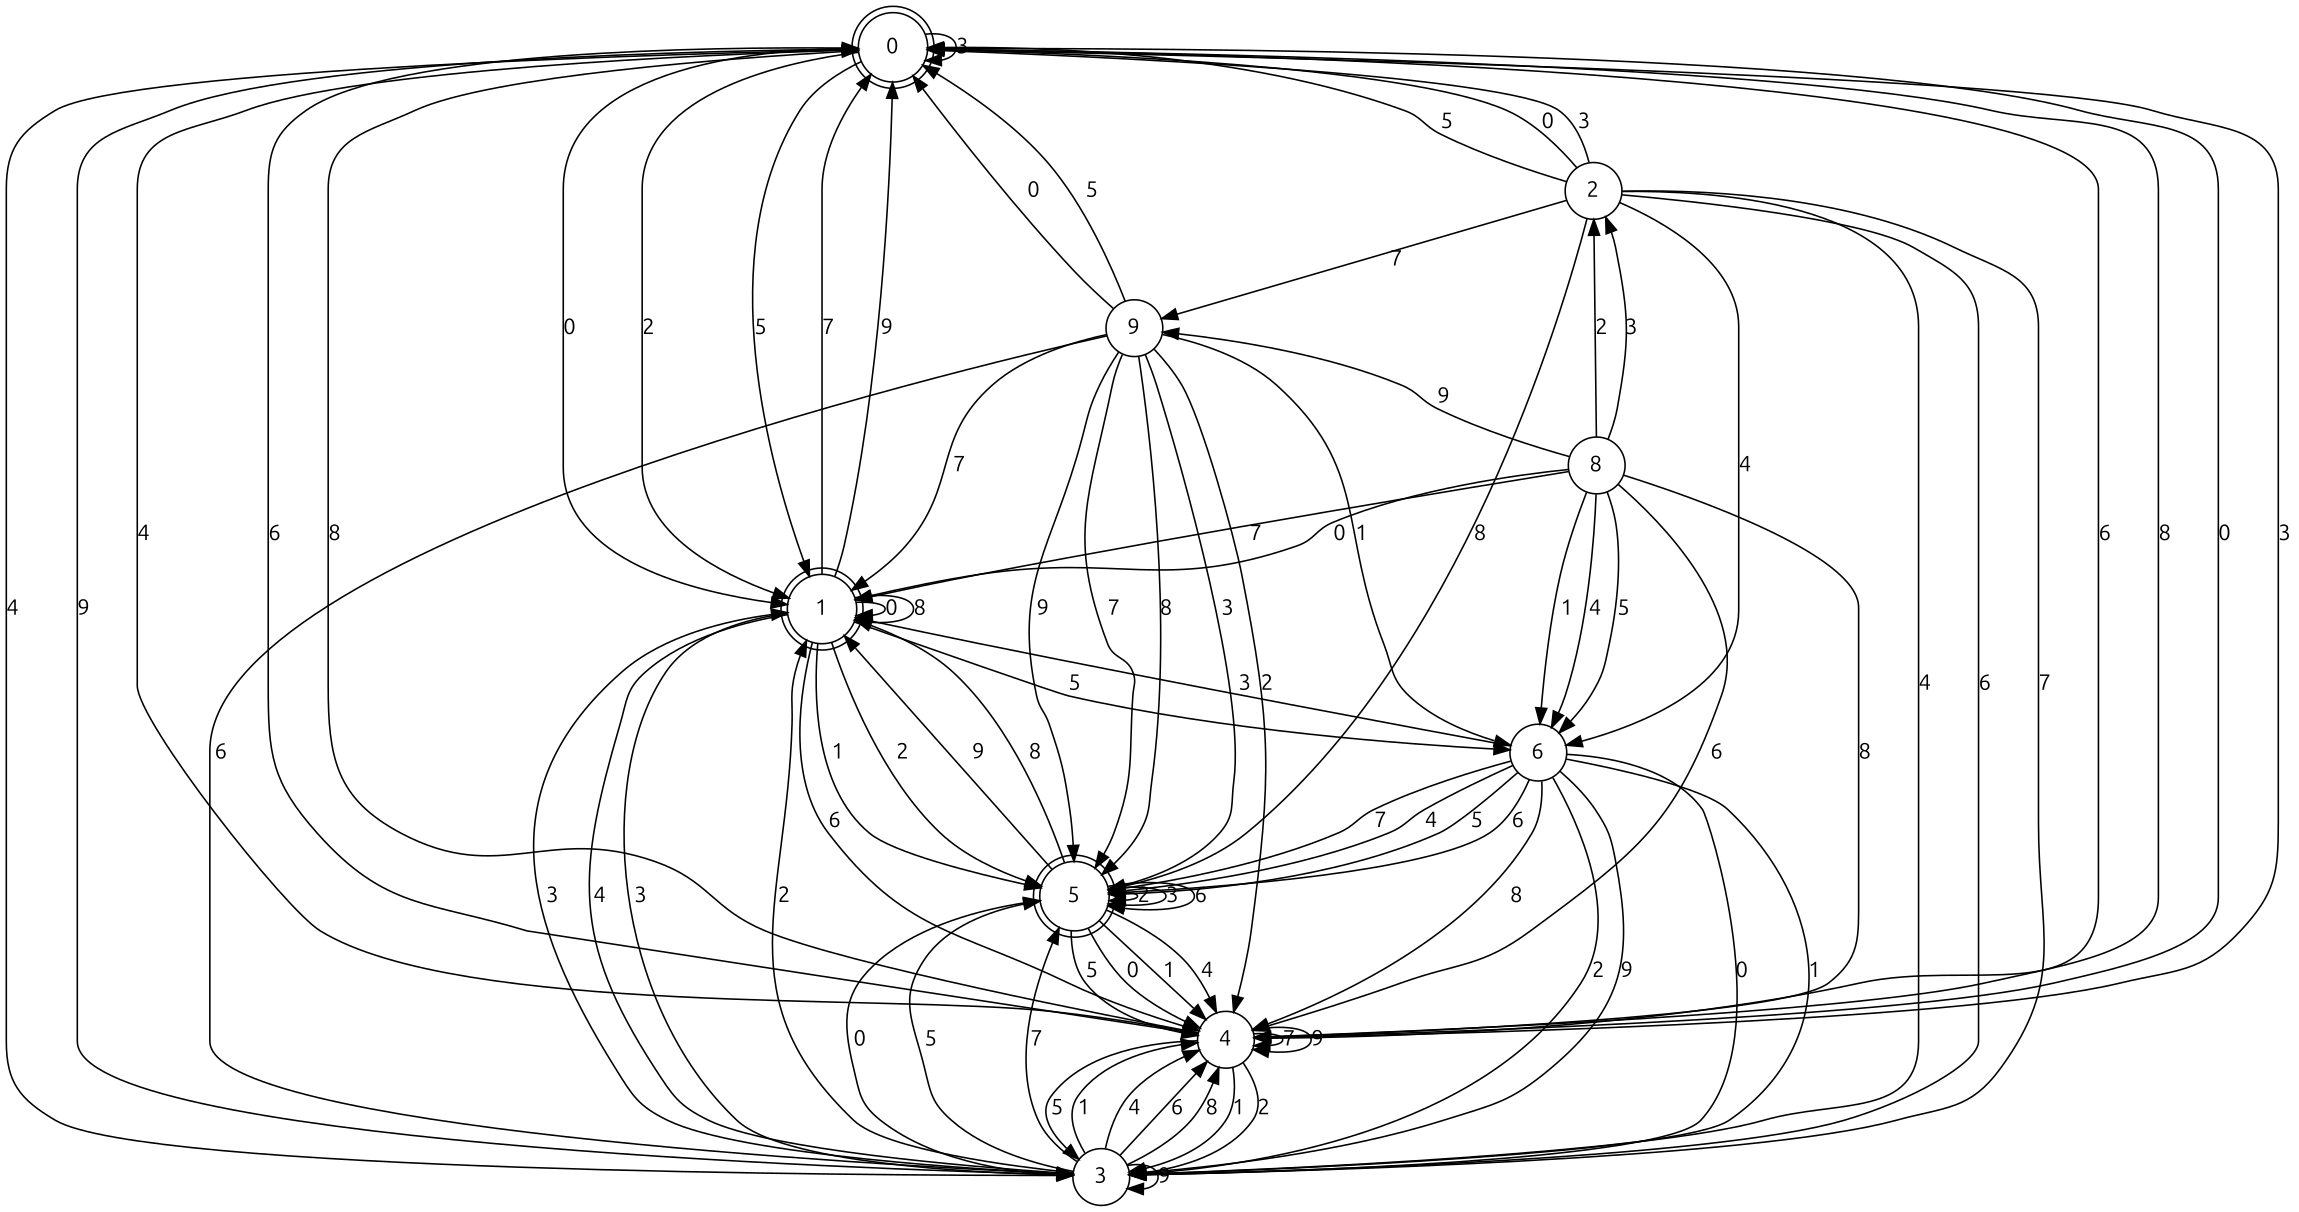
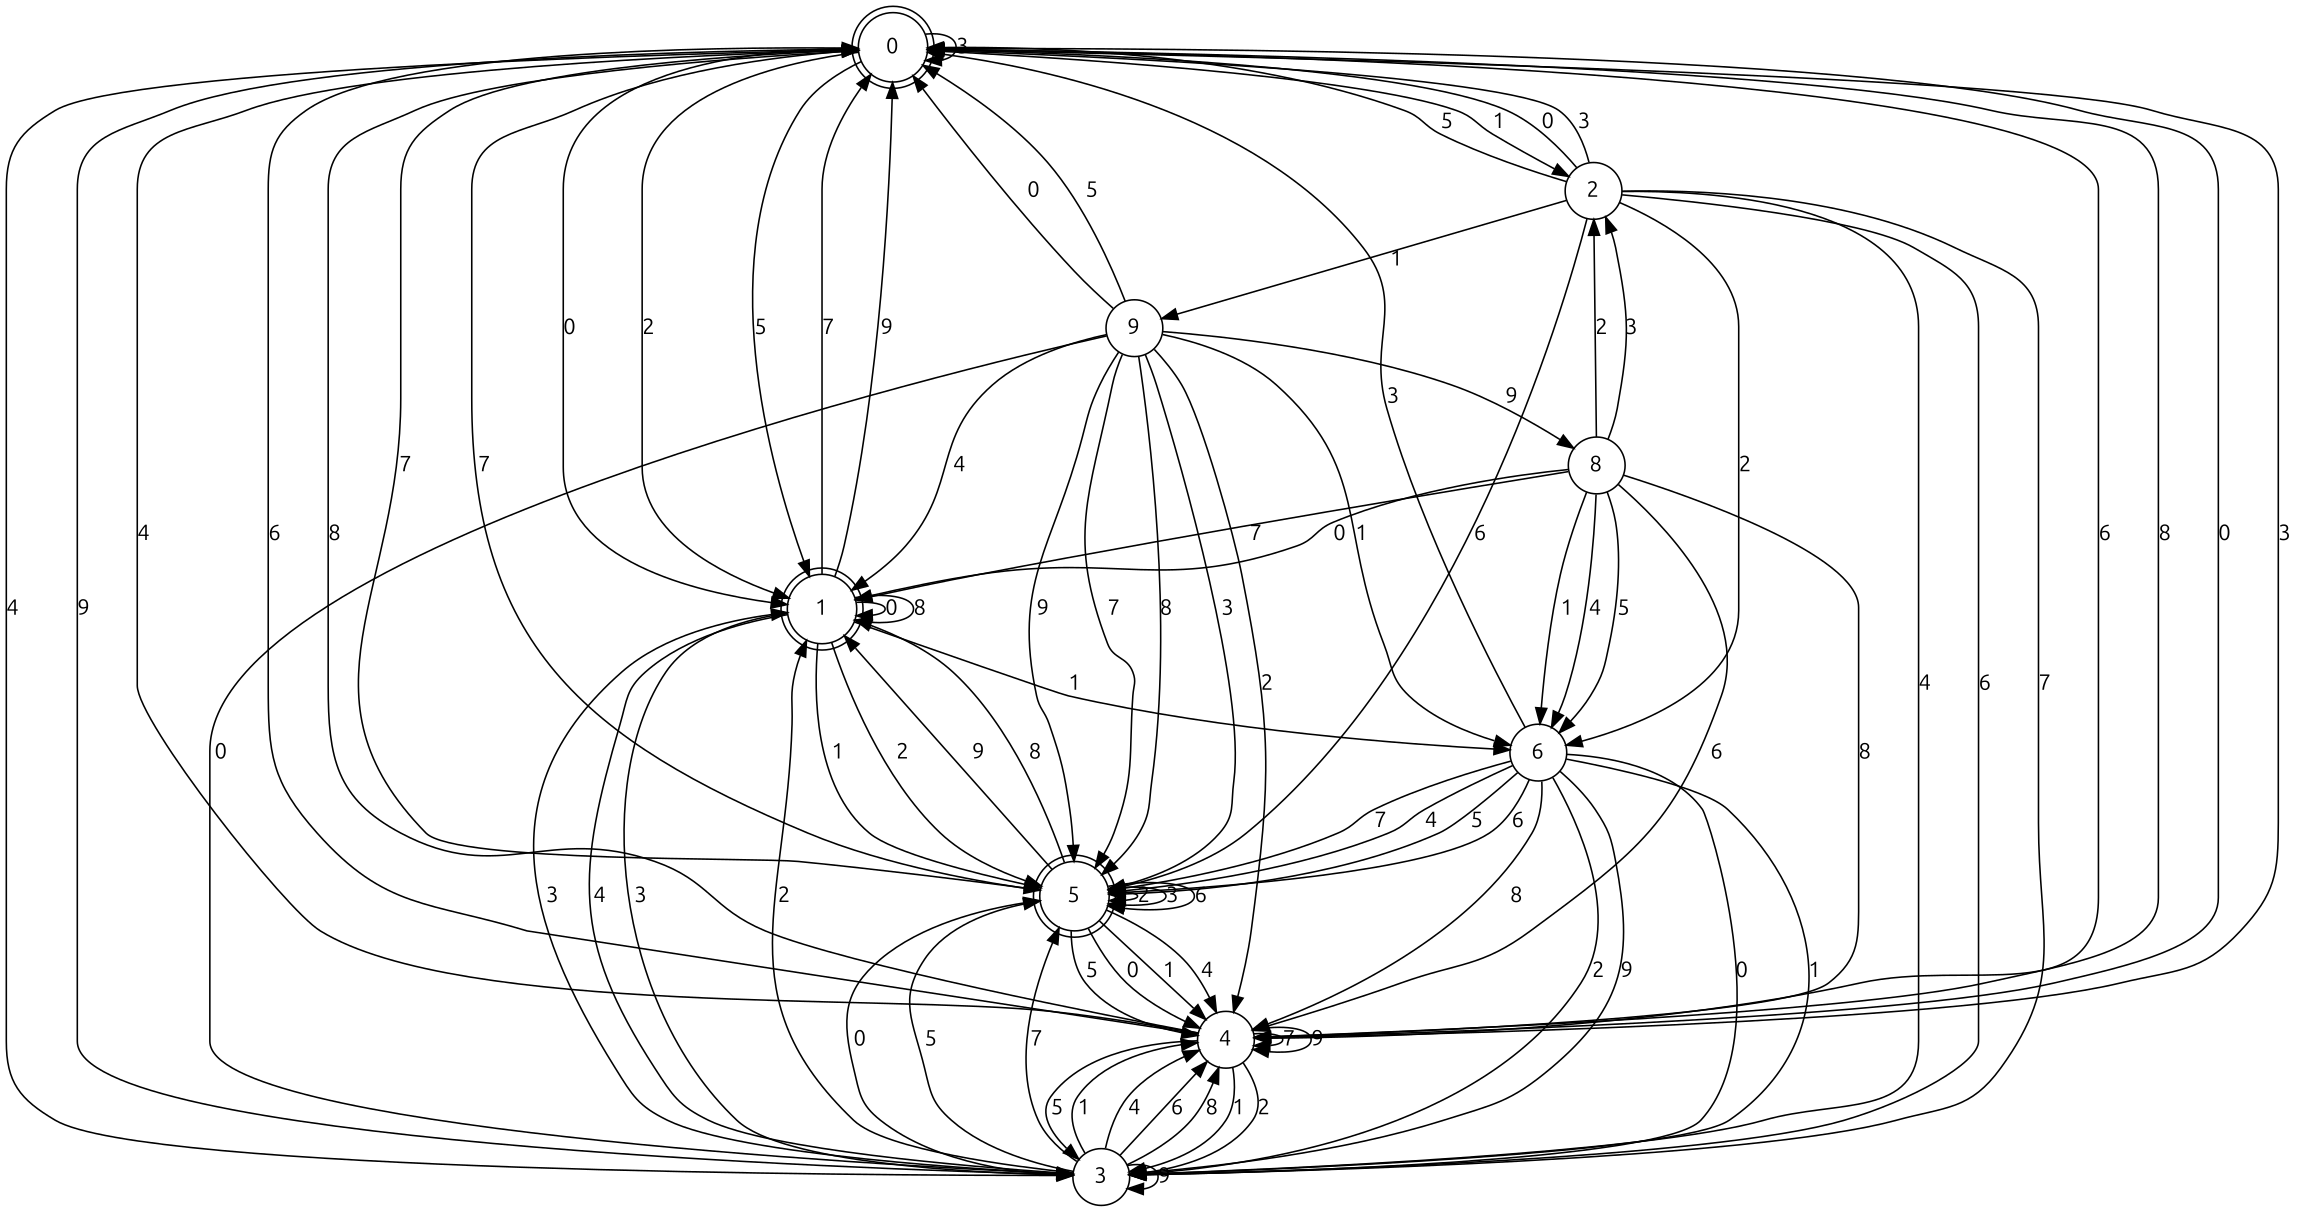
edge "0" -> "2": added, label "1"
edge "2" -> "9": label "7" -> "1"
edge "8" -> "9": reversed
edge "9" -> "1": label "7" -> "4"
edge "2" -> "6": label "4" -> "2"
edge "5" -> "0": added, label "7"
edge "2" -> "5": label "8" -> "6"
edge "0" -> "5": added, label "7"
edge "1" -> "6": label "5" -> "1"
edge "6" -> "1": now "6" -> "0"
edge "9" -> "3": label "6" -> "0"
edge "1" -> "4": removed, label "6"
